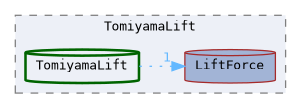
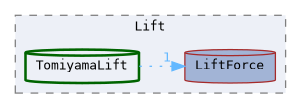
cluster "TomiyamaLift": label "TomiyamaLift" -> "Lift"
